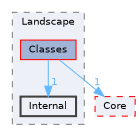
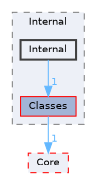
cluster "Landscape": label "Landscape" -> "Internal"
edge "Classes" -> "Internal": reversed
